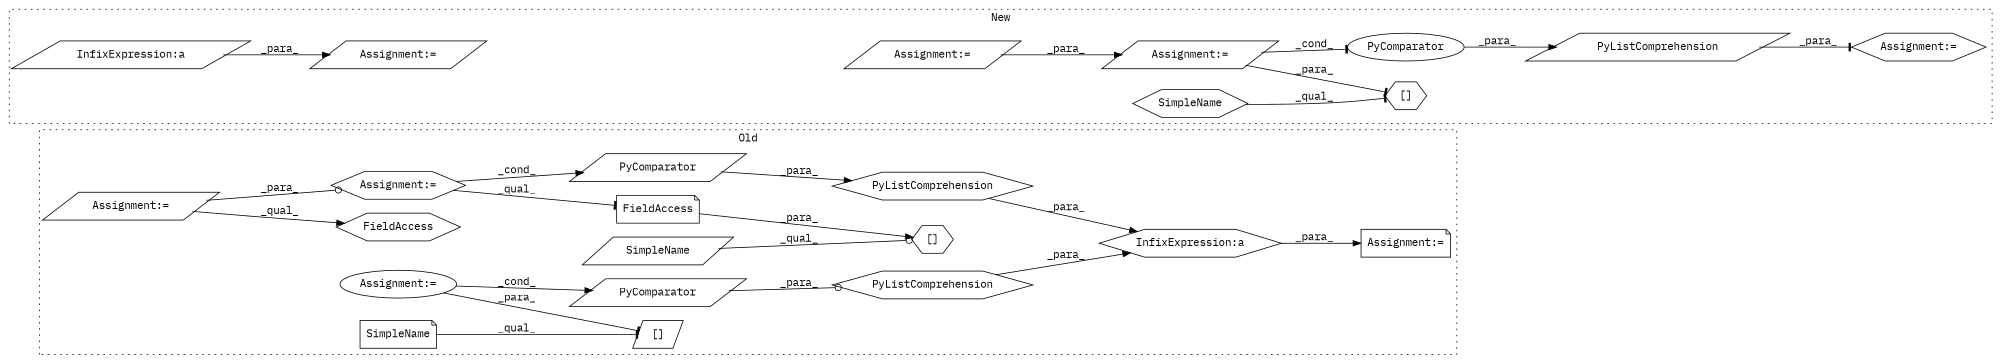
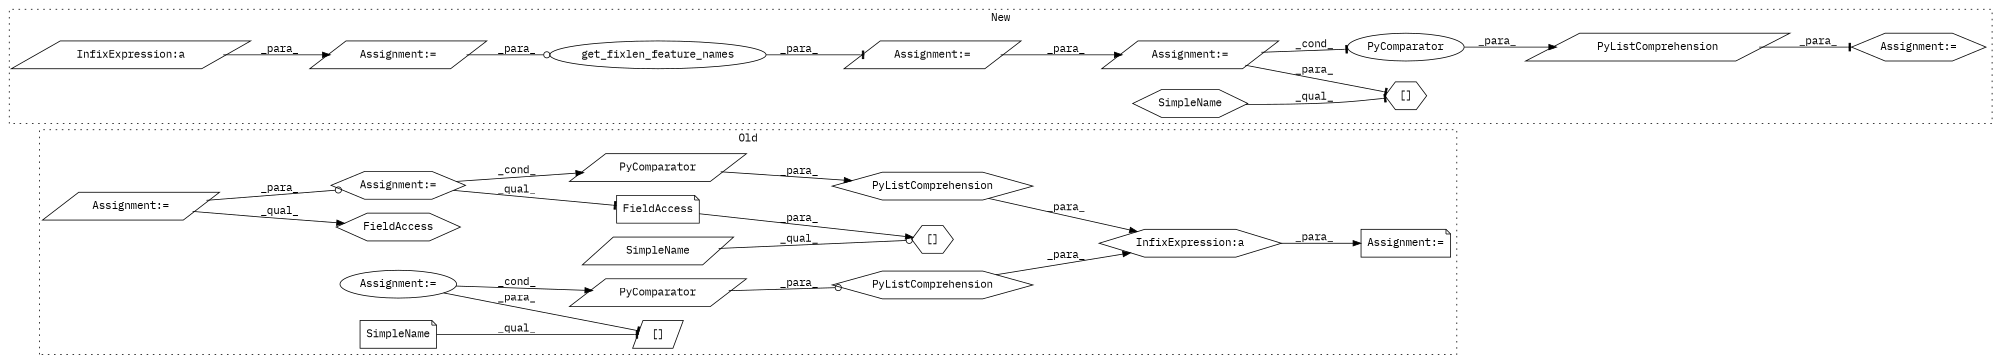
node "get_fixlen_feature_names": added
